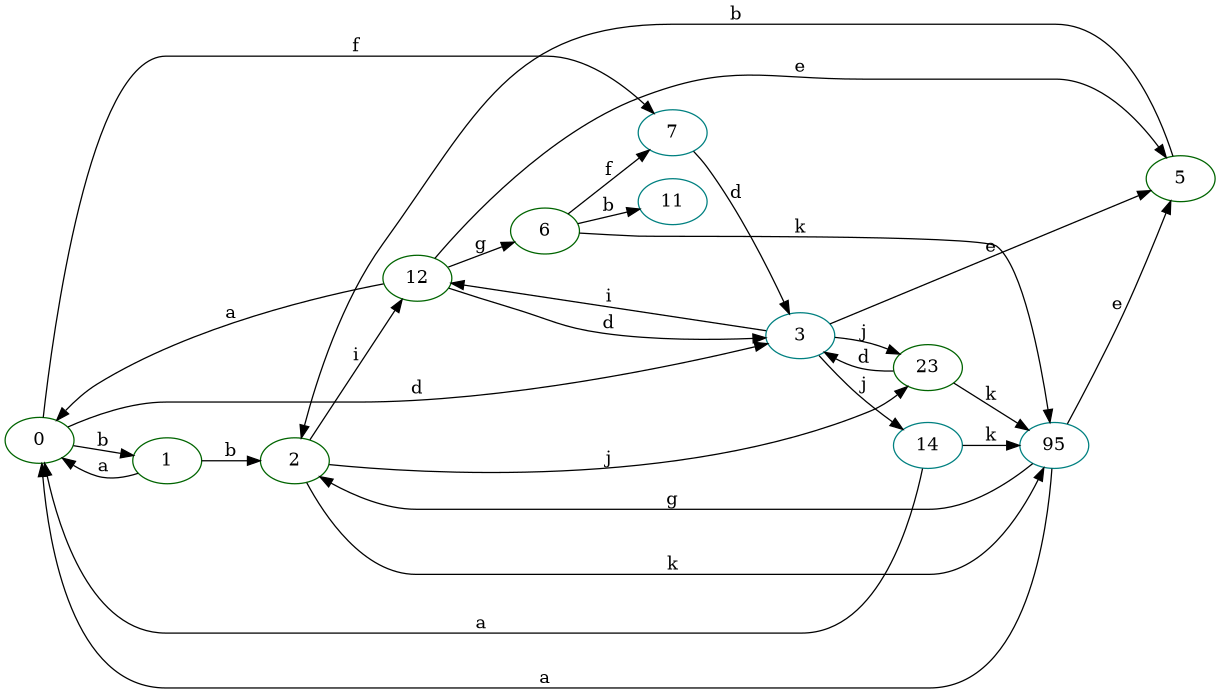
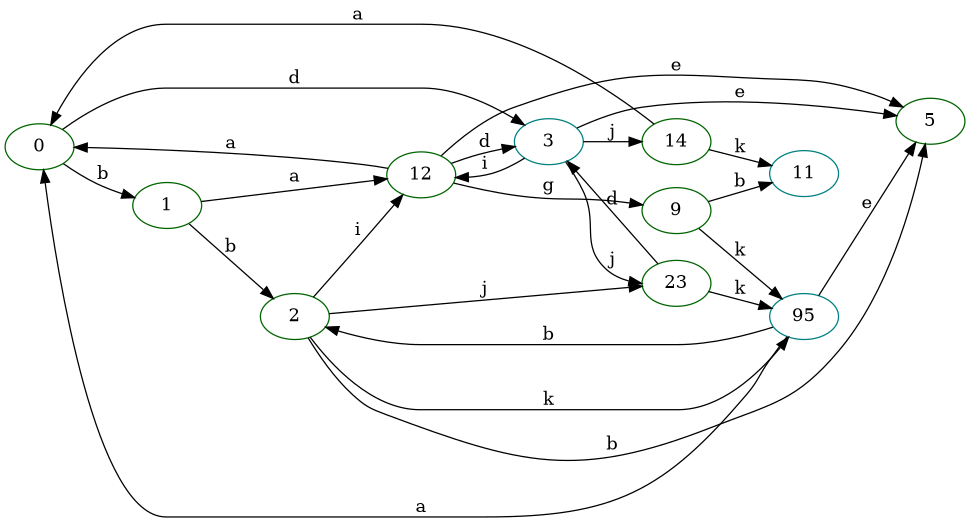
edge "5" -> "2": reversed
node "7": removed
node "6": label "6" -> "9"
node "14": color teal -> darkgreen
edge "14" -> "95": now "14" -> "11"
edge "1" -> "0": now "1" -> "12"
edge "95" -> "2": label "g" -> "b"
